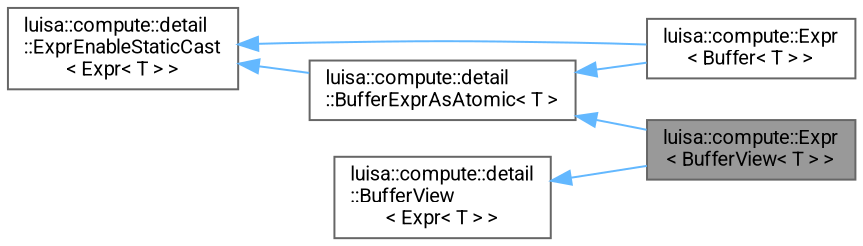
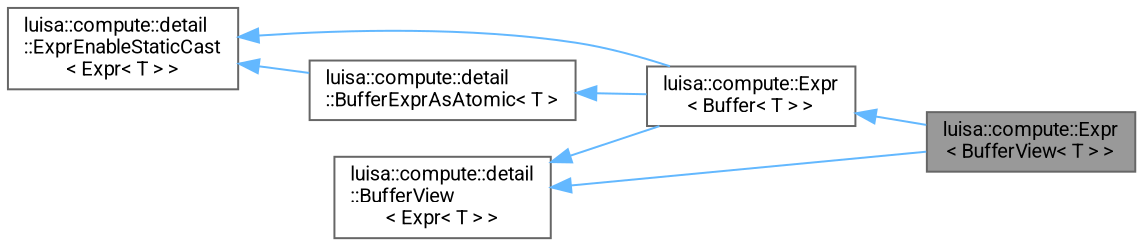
edge "luisa::compute::Expr < BufferView< T > >" -> "luisa::compute::detail ::BufferExprAsAtomic< T >": now "luisa::compute::Expr < BufferView< T > >" -> "luisa::compute::Expr < Buffer< T > >"
edge "luisa::compute::Expr < Buffer< T > >" -> "luisa::compute::detail ::BufferView < Expr< T > >": added
